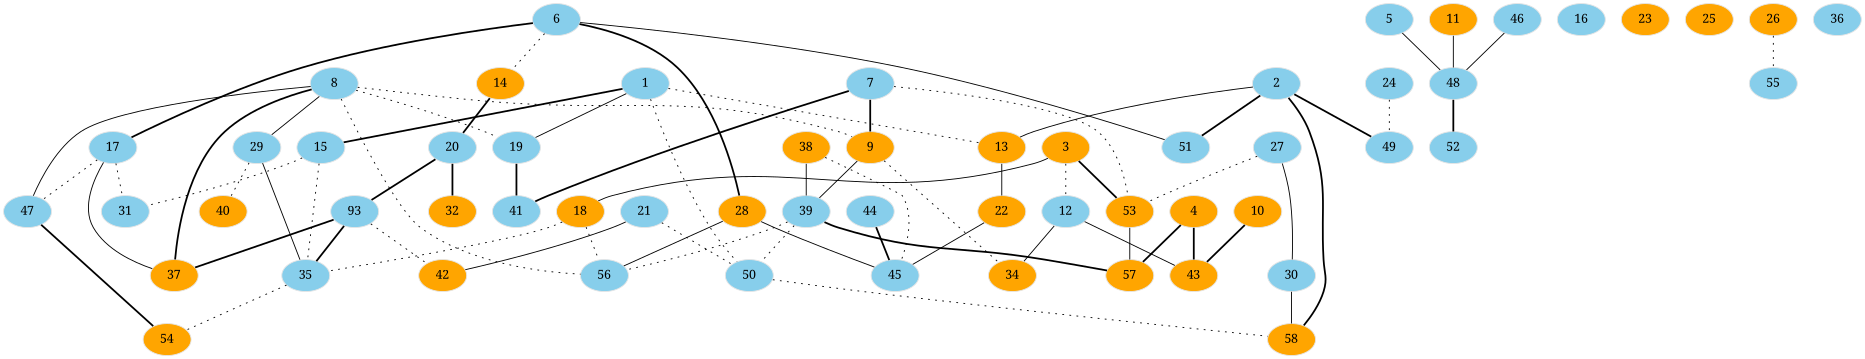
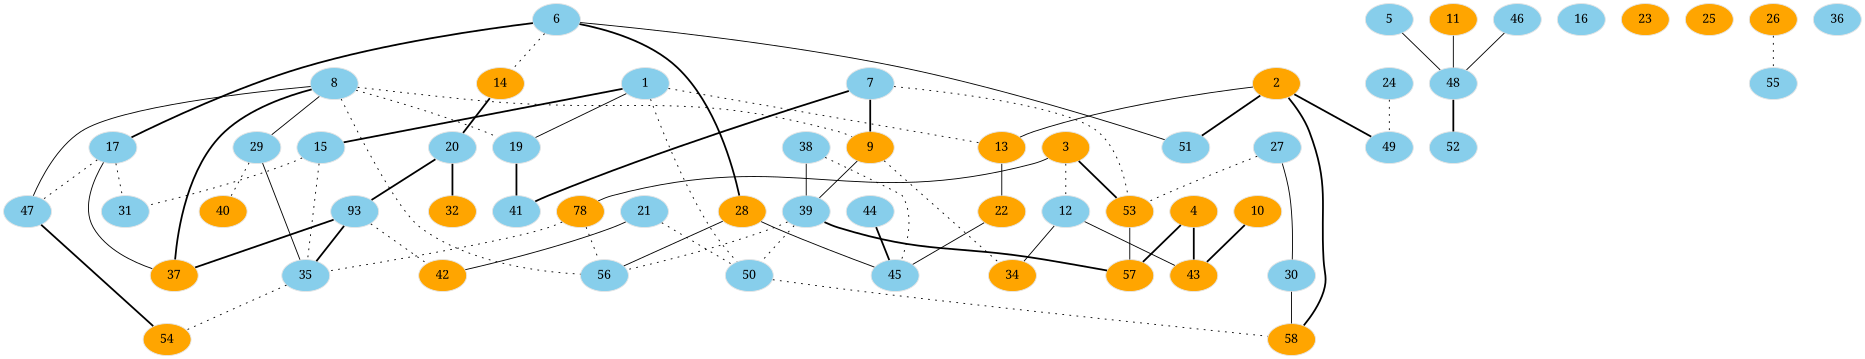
node "2": fillcolor skyblue -> orange
node "38": fillcolor orange -> skyblue
node "18": label "18" -> "78"
